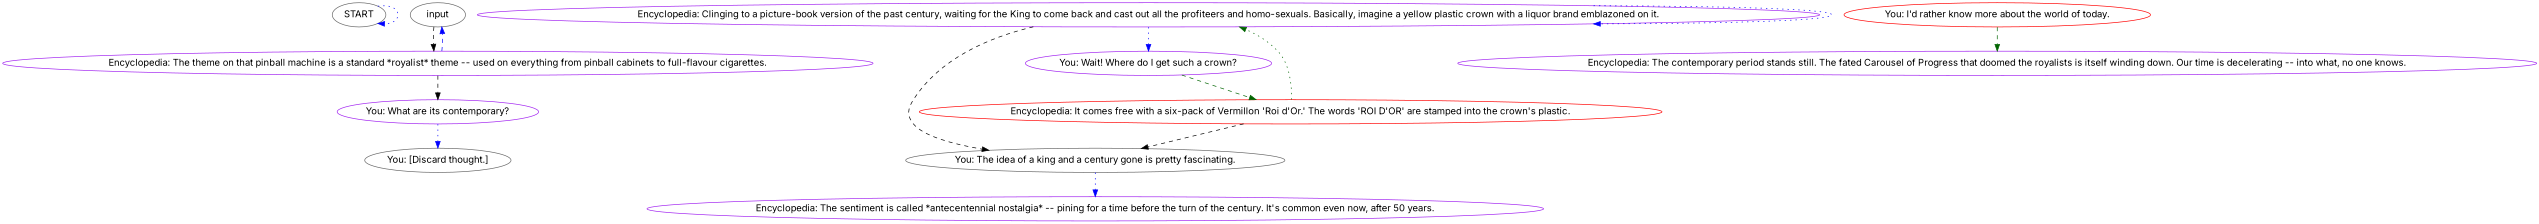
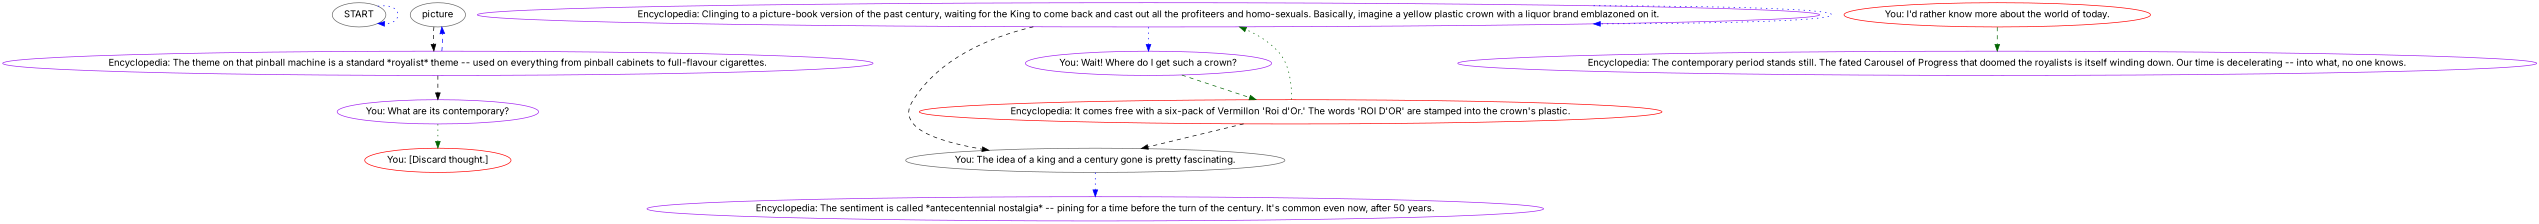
node "input": label "input" -> "picture"
edge "You: What are its contemporary?" -> "You: [Discard thought.]": color blue -> darkgreen
node "You: [Discard thought.]": color gray40 -> red
